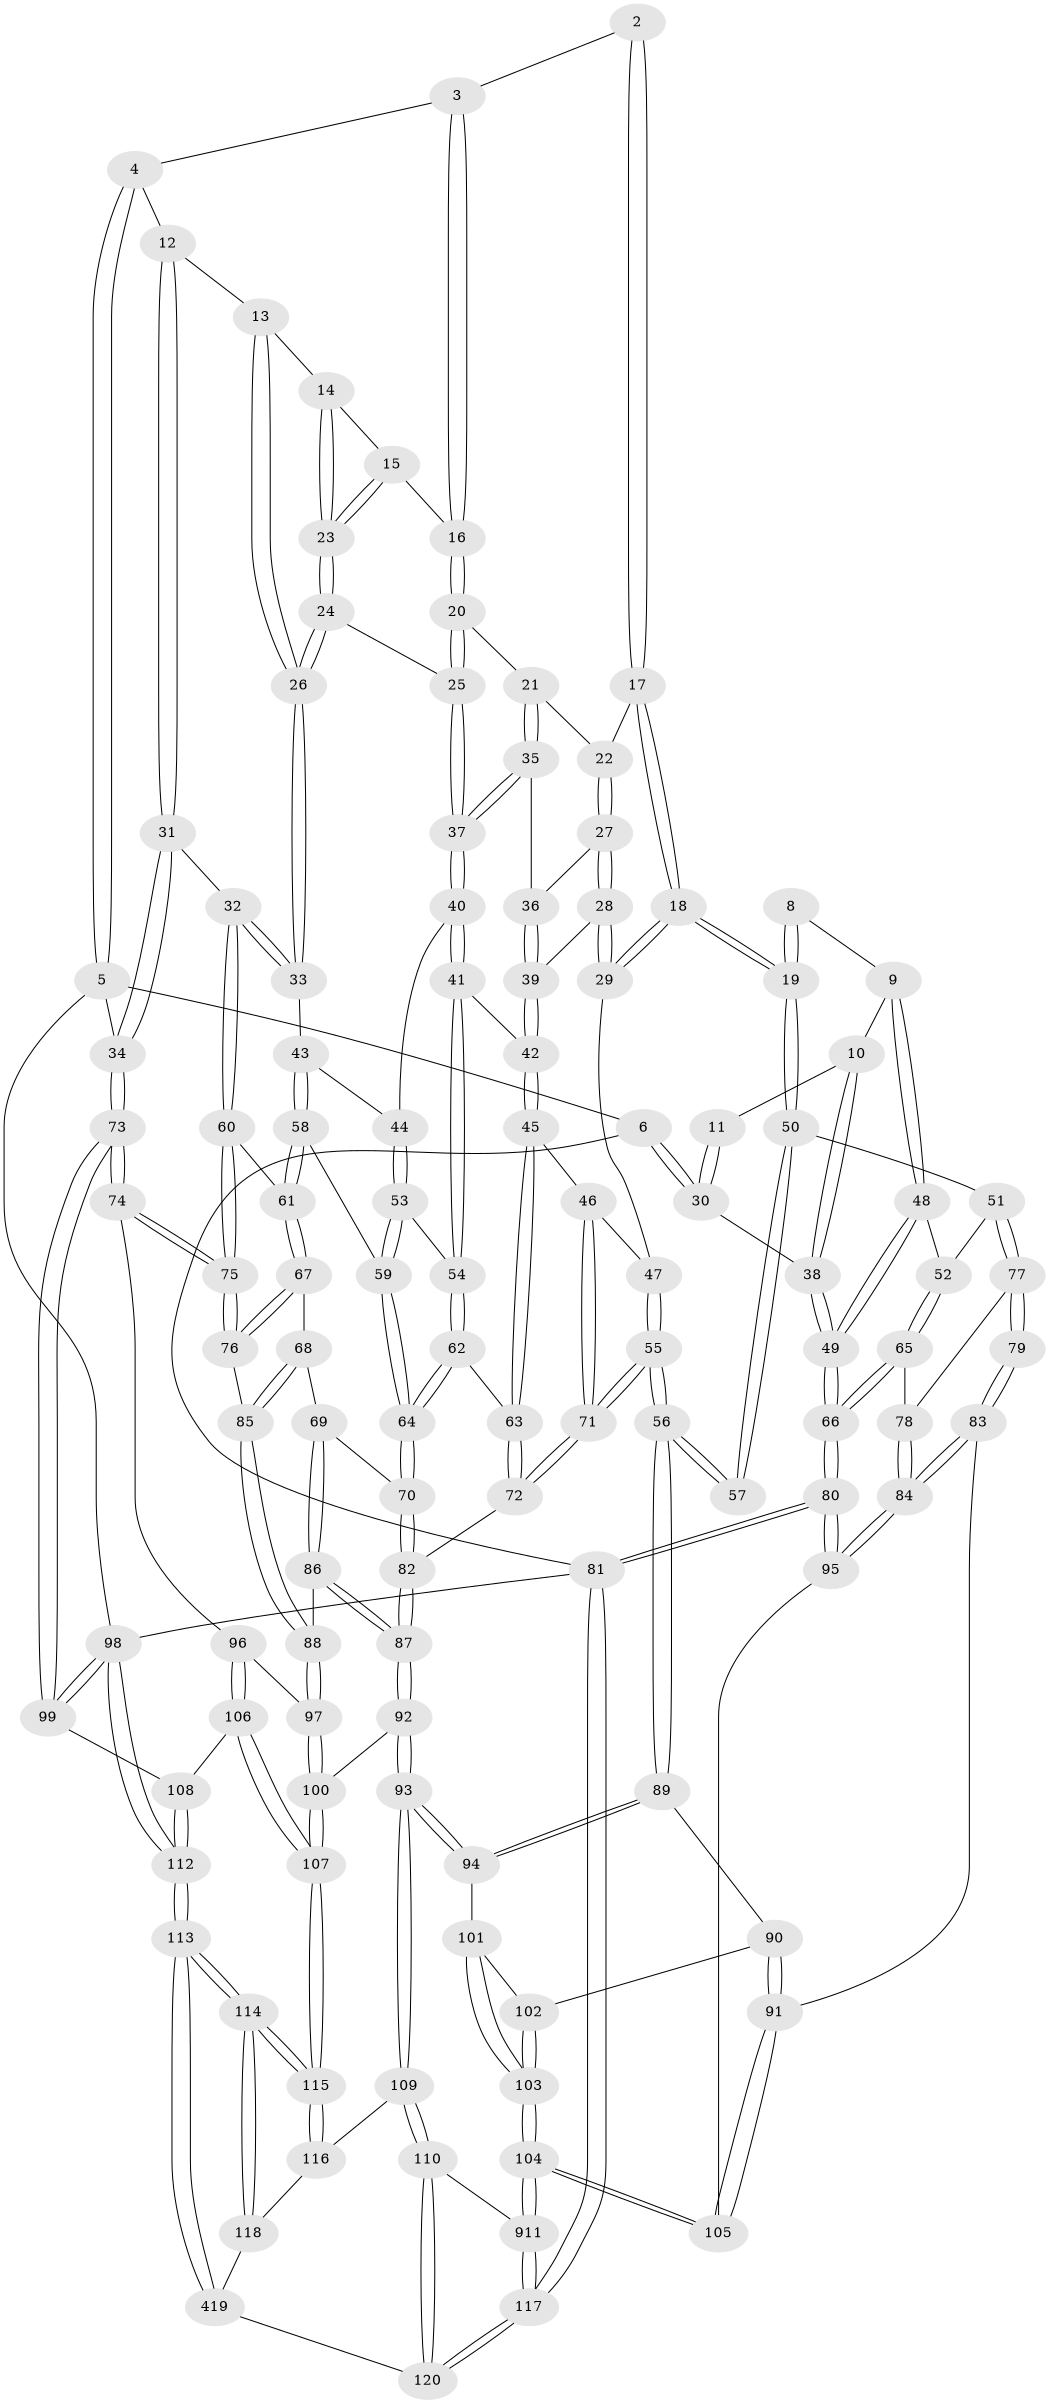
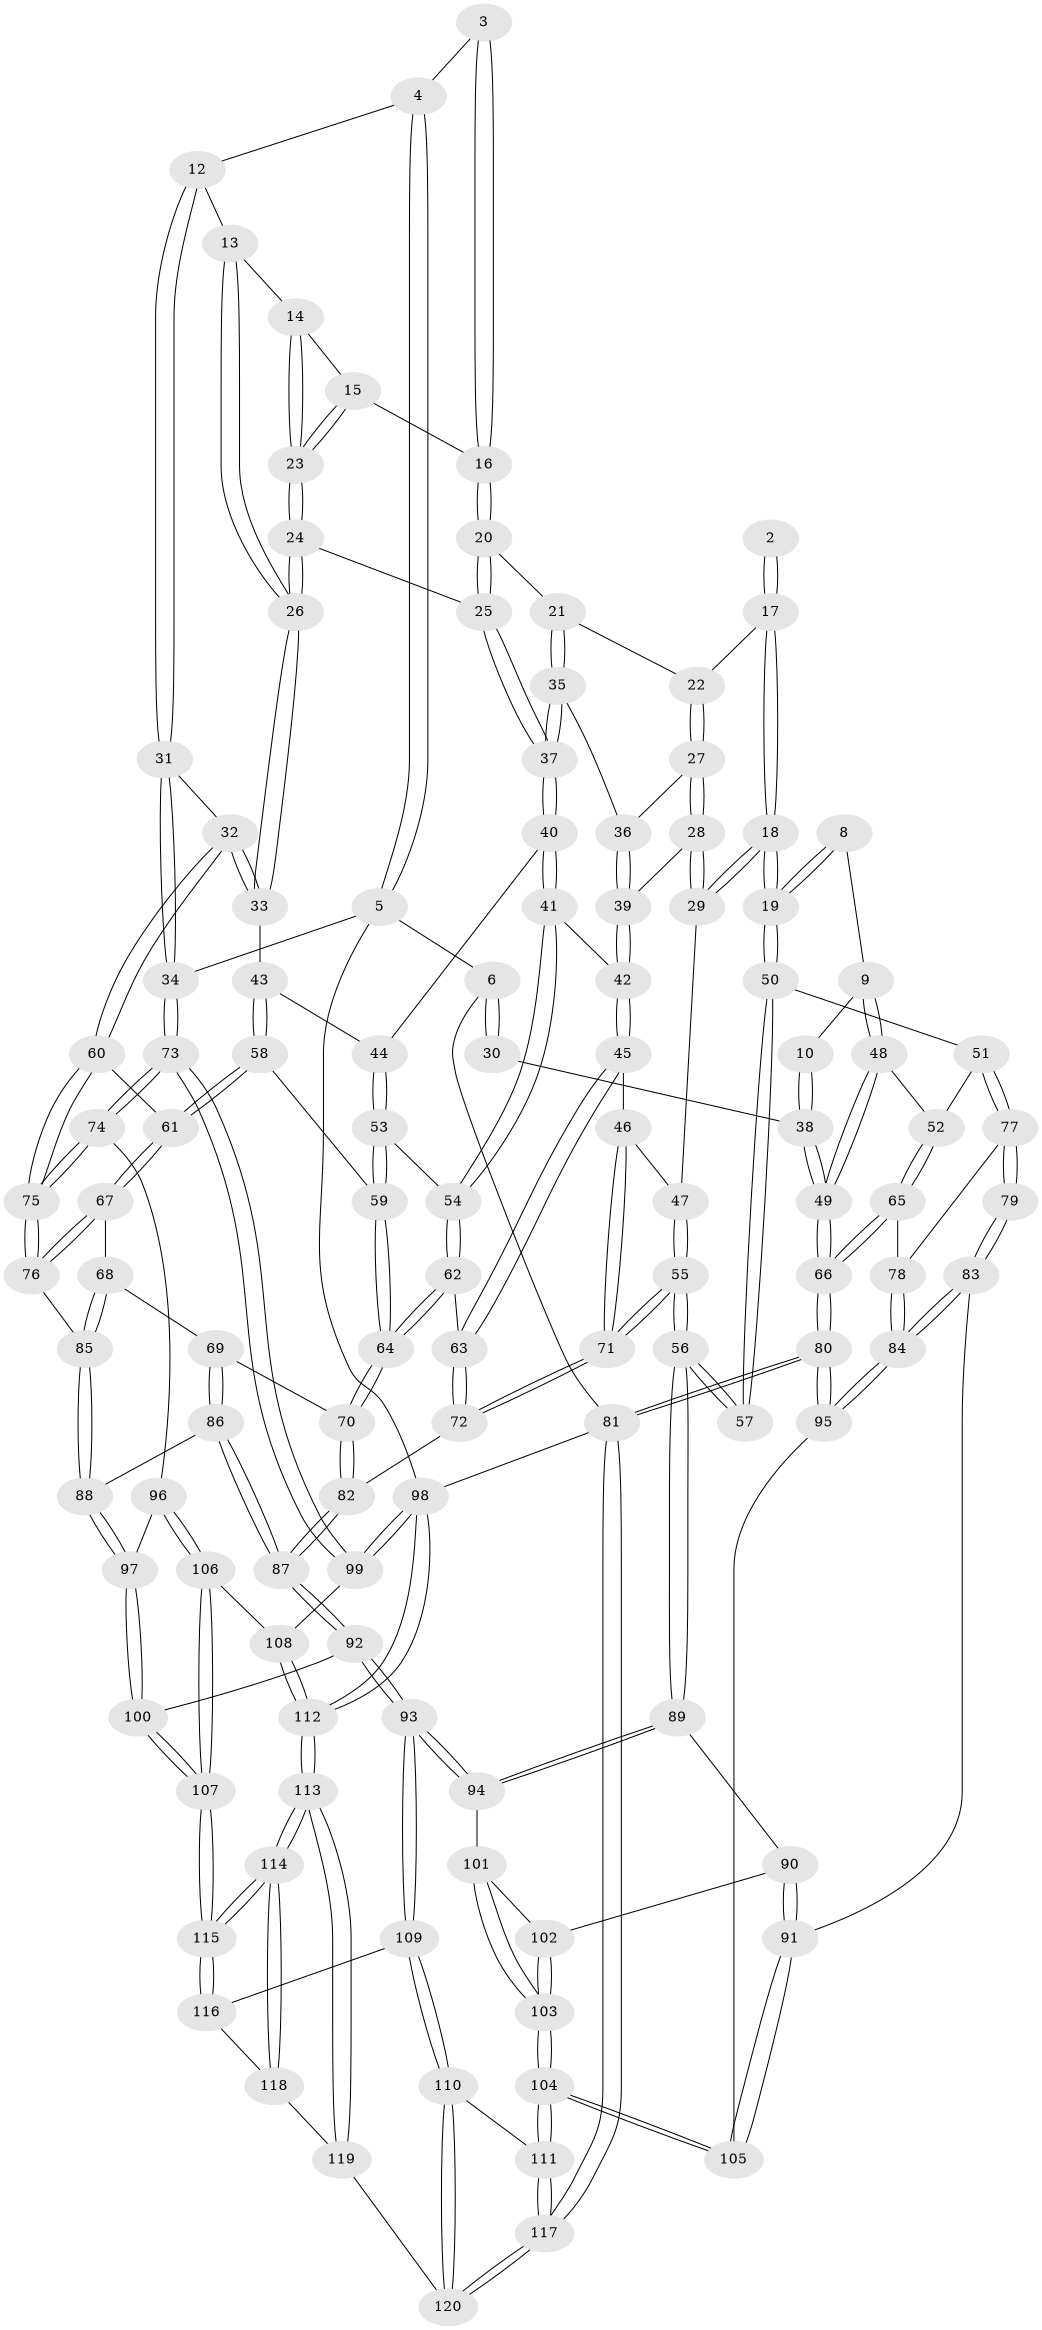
edge "2" -- "3": removed
node "11": removed
node "911": label "911" -> "111"
node "419": label "419" -> "119"
